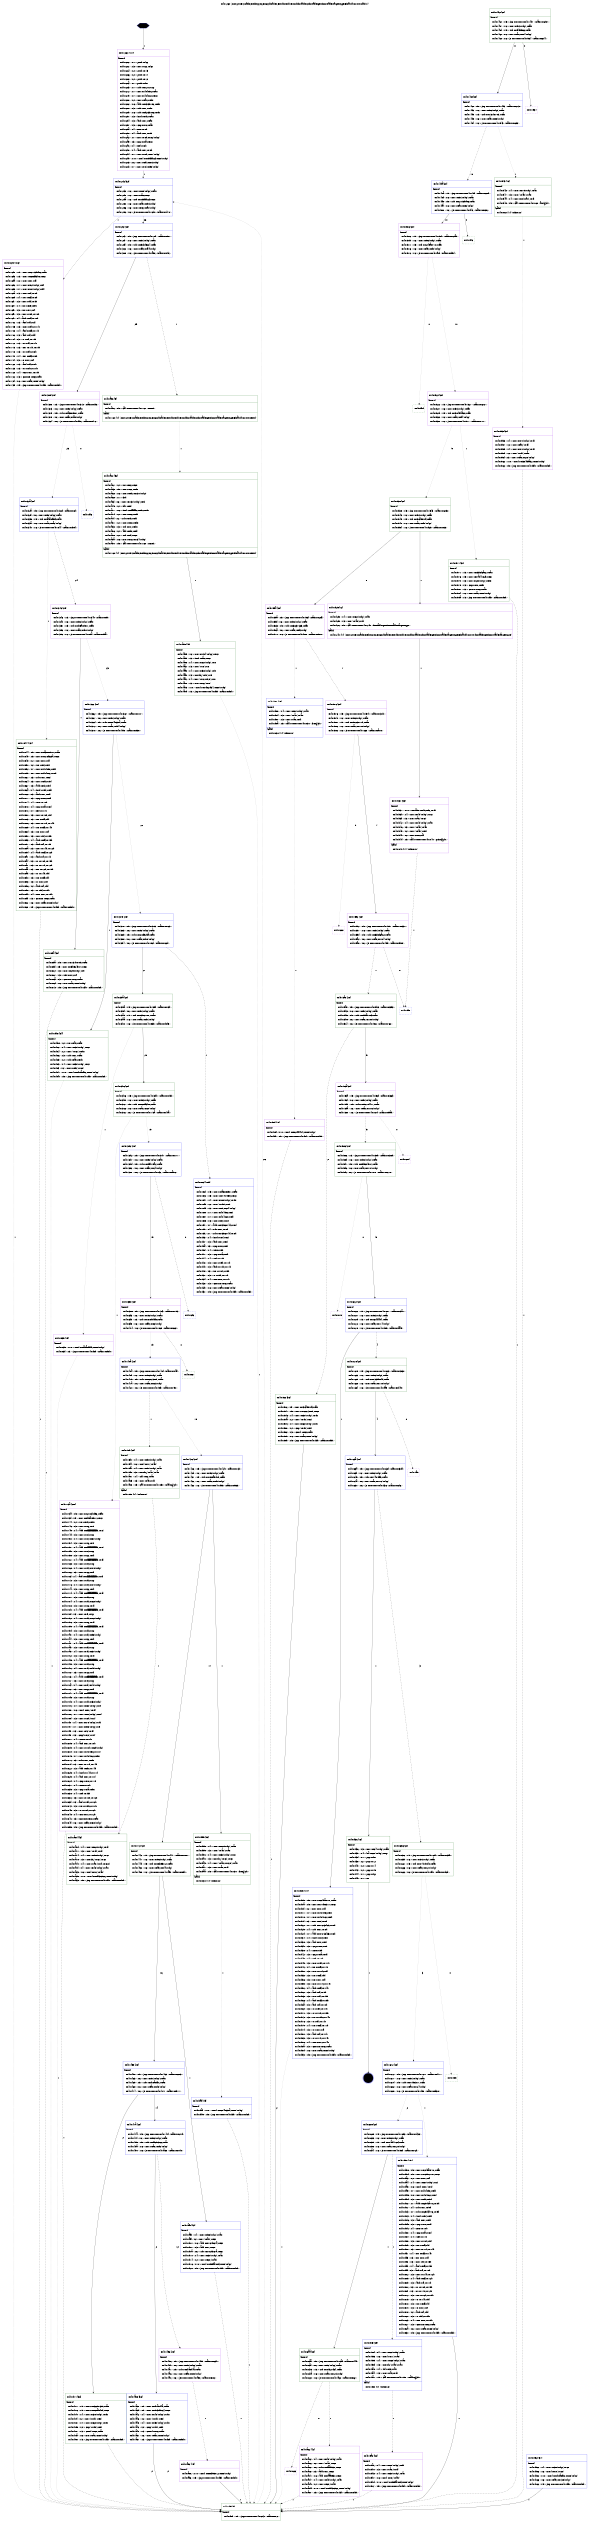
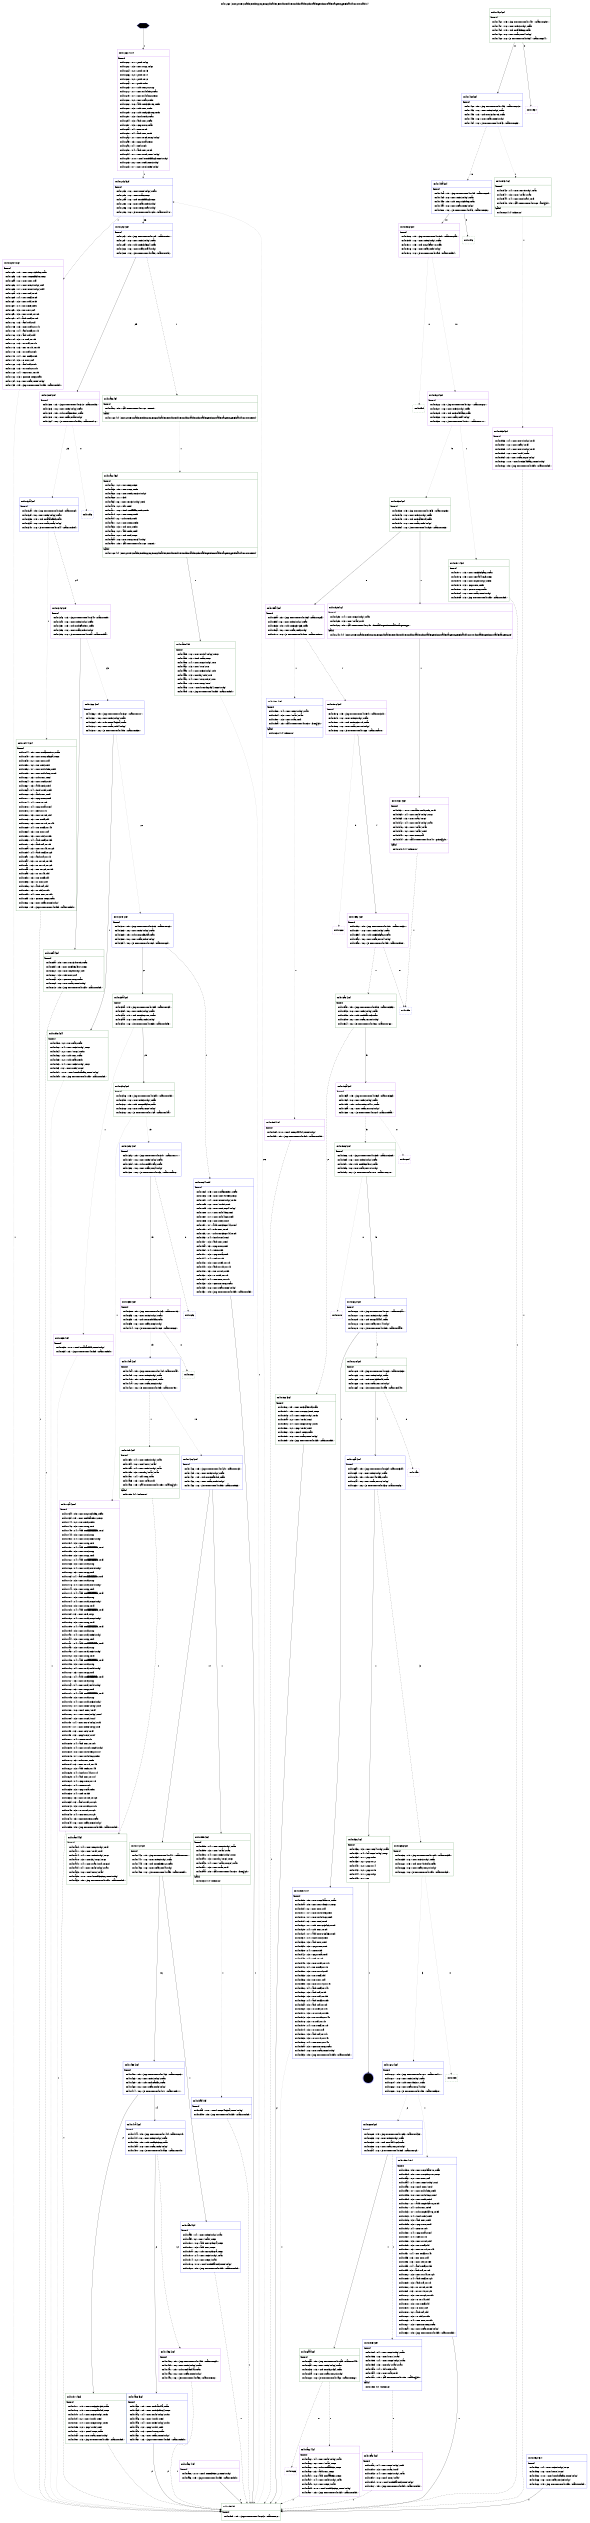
edge "0x401ecd [105]" -> "0x401feb [5]": added, label "1"
edge "0x401496 [28]" -> "0x401aec [15]": now "0x401496 [28]" -> "0x401feb [5]"
